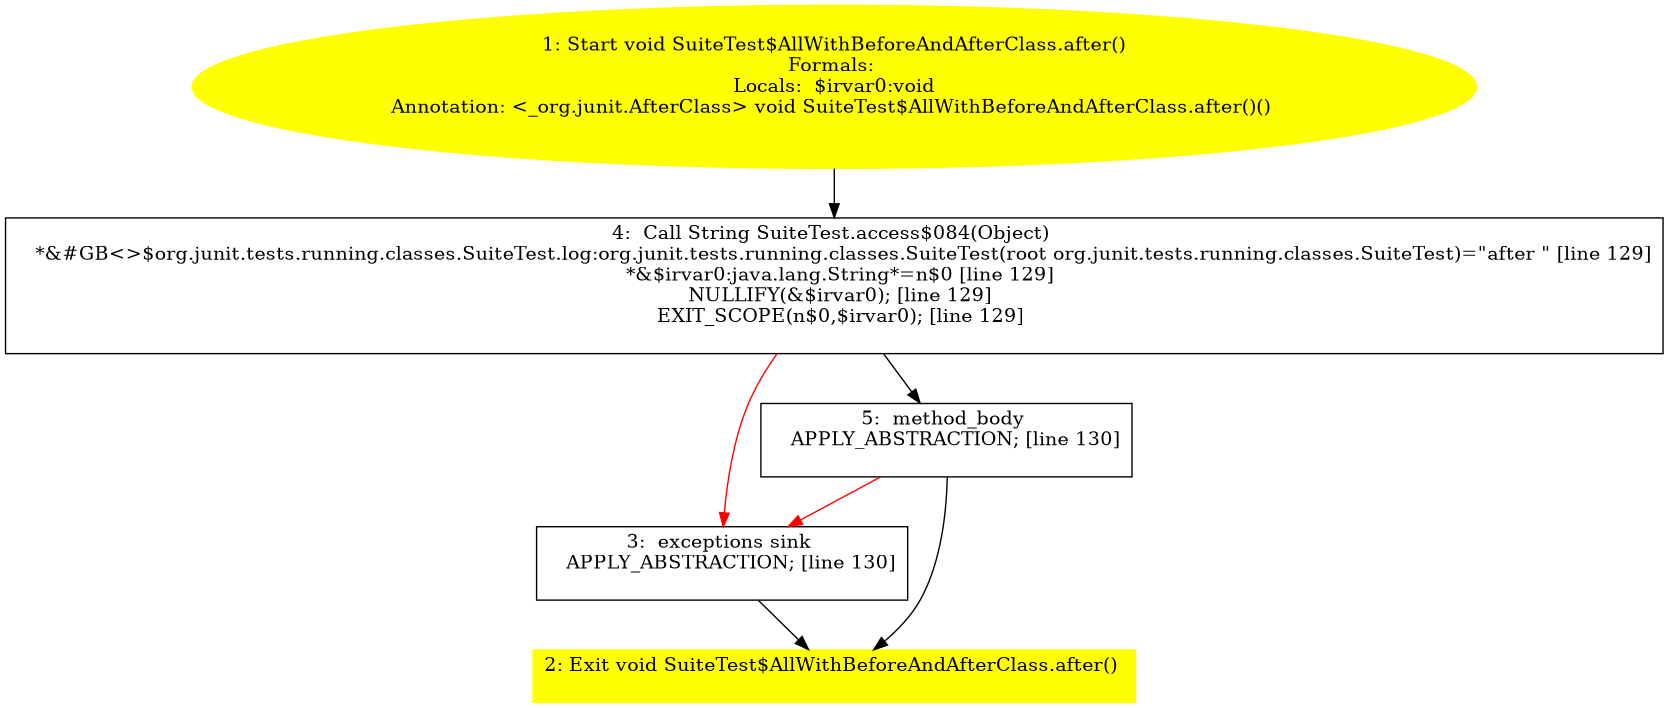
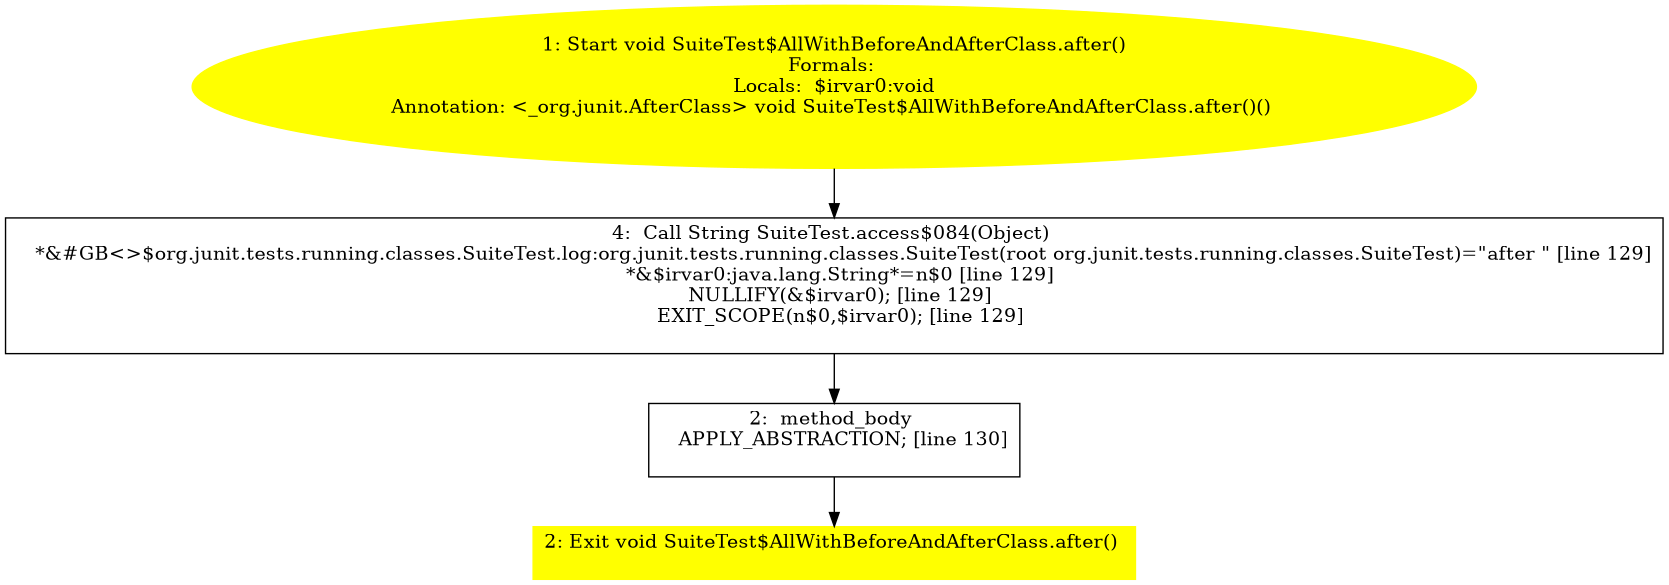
node "5:  method_body APPLY_ABSTRACTION; [line 130]": label "5:  method_body APPLY_ABSTRACTION; [line 130]" -> "2:  method_body APPLY_ABSTRACTION; [line 130]"
node "3:  exceptions sink APPLY_ABSTRACTION; [line 130]": removed
